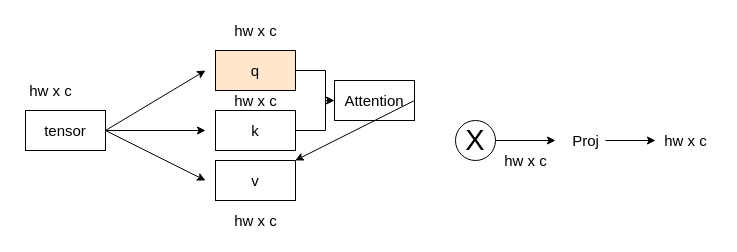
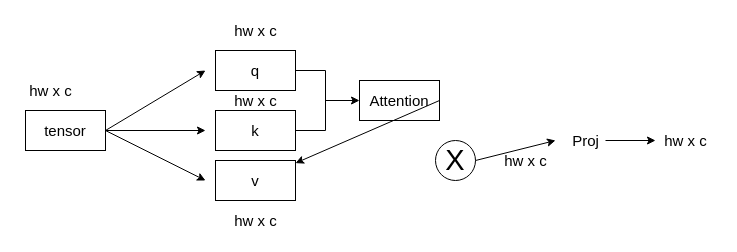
node "q": fillcolor #ffe6cc -> #ffffff
node "Attention": moved (375, 101) -> (400, 101)
node "X": moved (476, 141) -> (456, 161)
